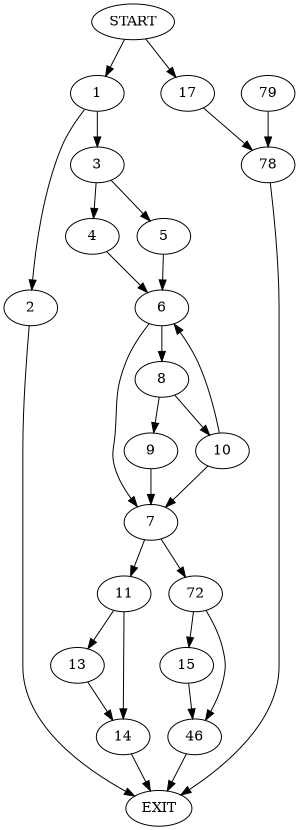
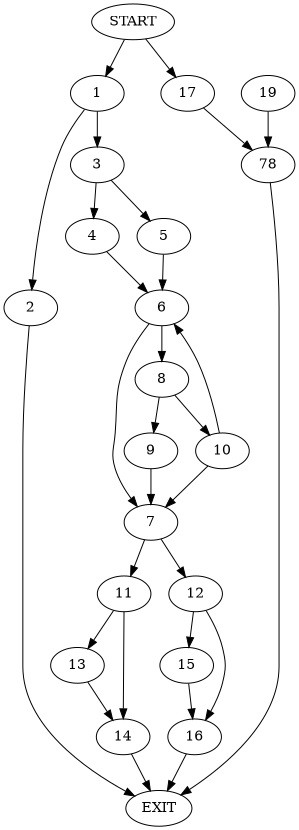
node "79": label "79" -> "19"
node "72": label "72" -> "12"
node "46": label "46" -> "16"
